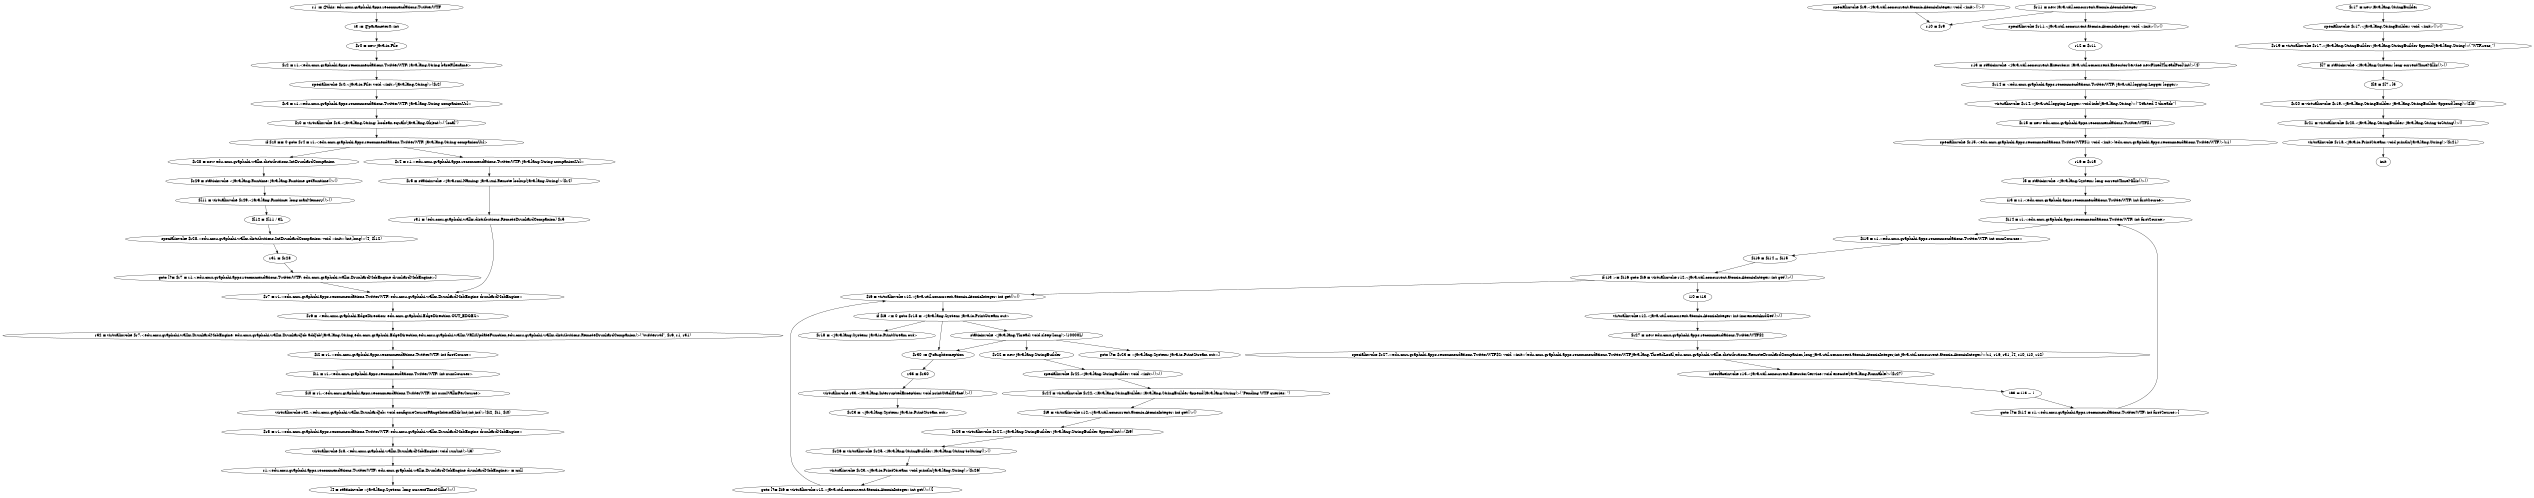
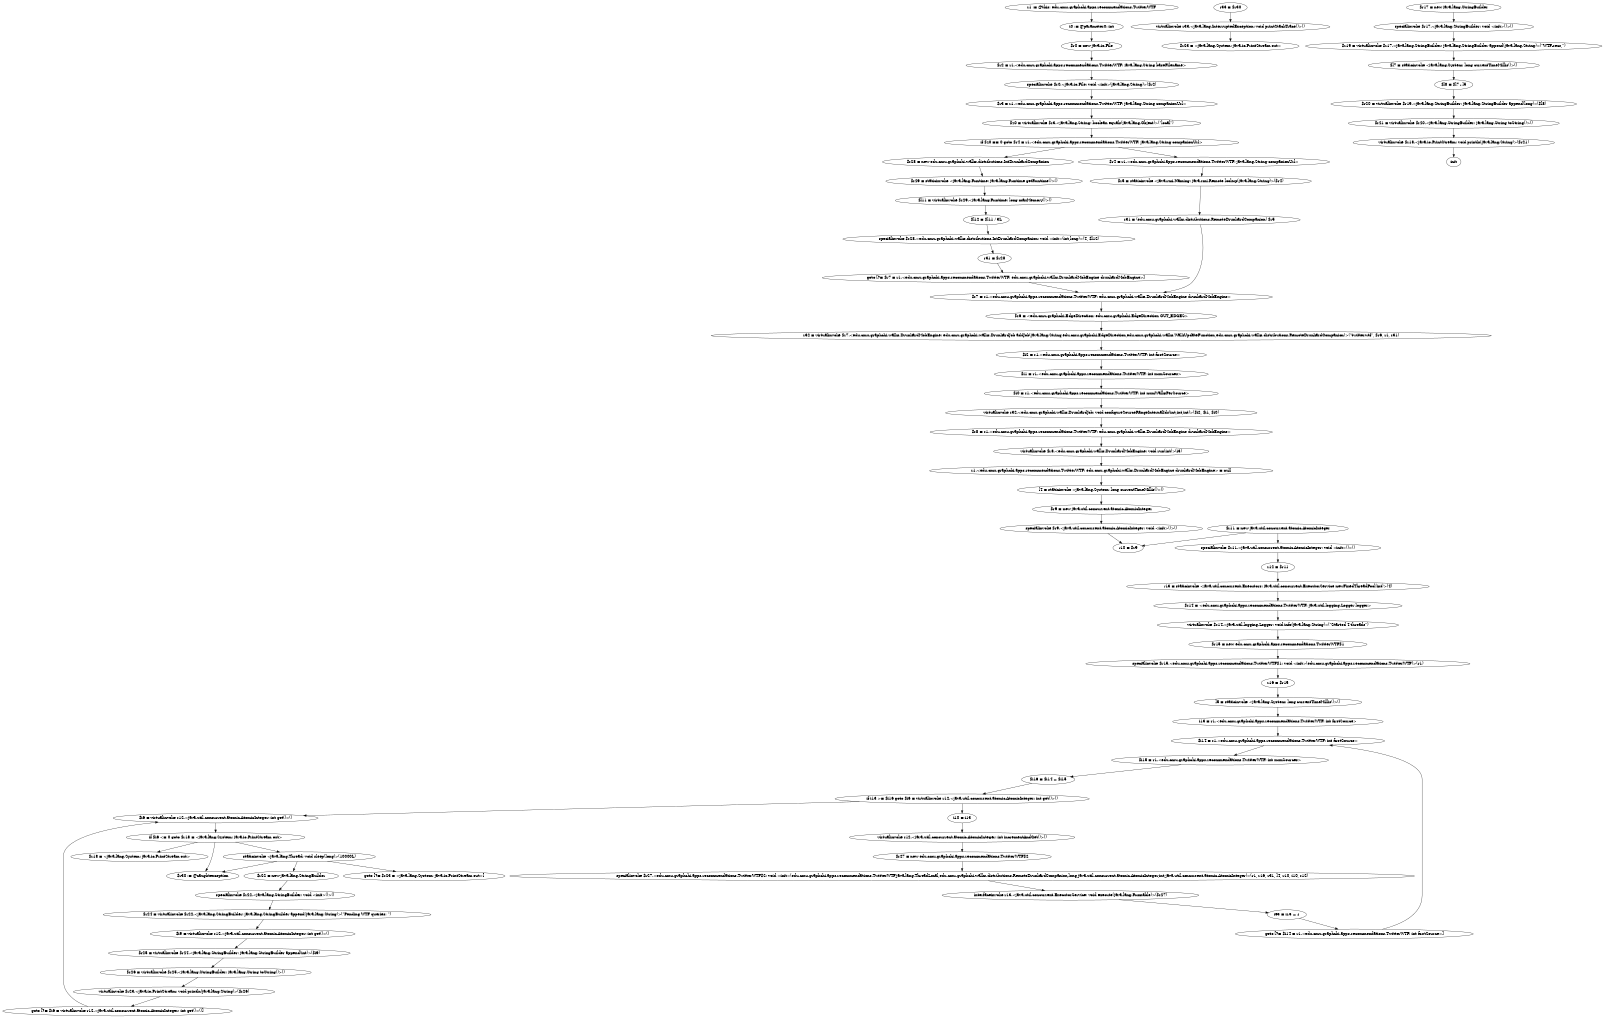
node "i3 := @parameter0: int": label "i3 := @parameter0: int" -> "i0 := @parameter0: int"
edge "$r30 := @caughtexception" -> "r33 = $r30": removed
node "$r9 = new java.util.concurrent.atomic.AtomicInteger": added
